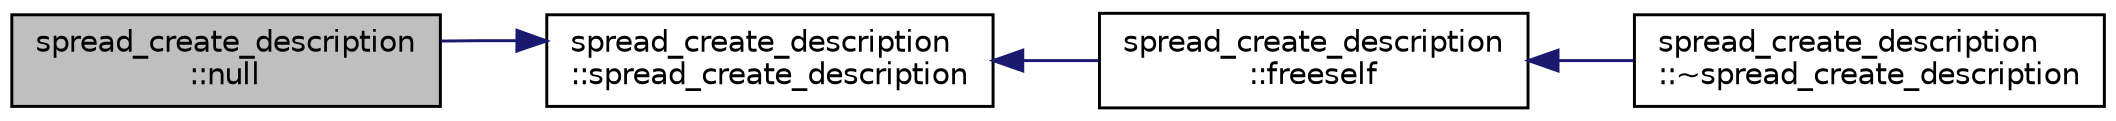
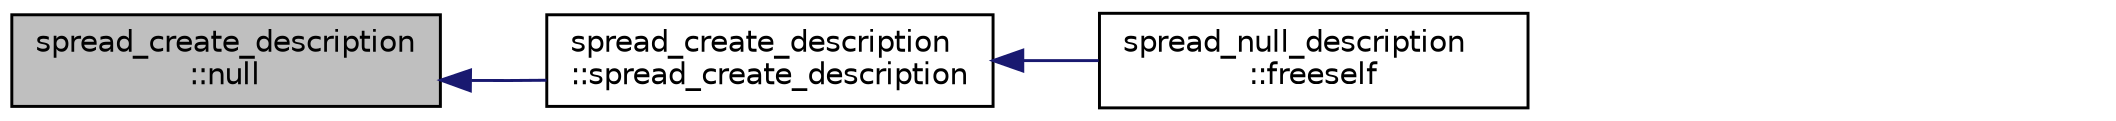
edge "spread_create_description ::null" -> "spread_create_description ::spread_create_description": reversed
node "spread_create_description ::freeself": label "spread_create_description ::freeself" -> "spread_null_description ::freeself"
node "spread_create_description ::~spread_create_description": removed
